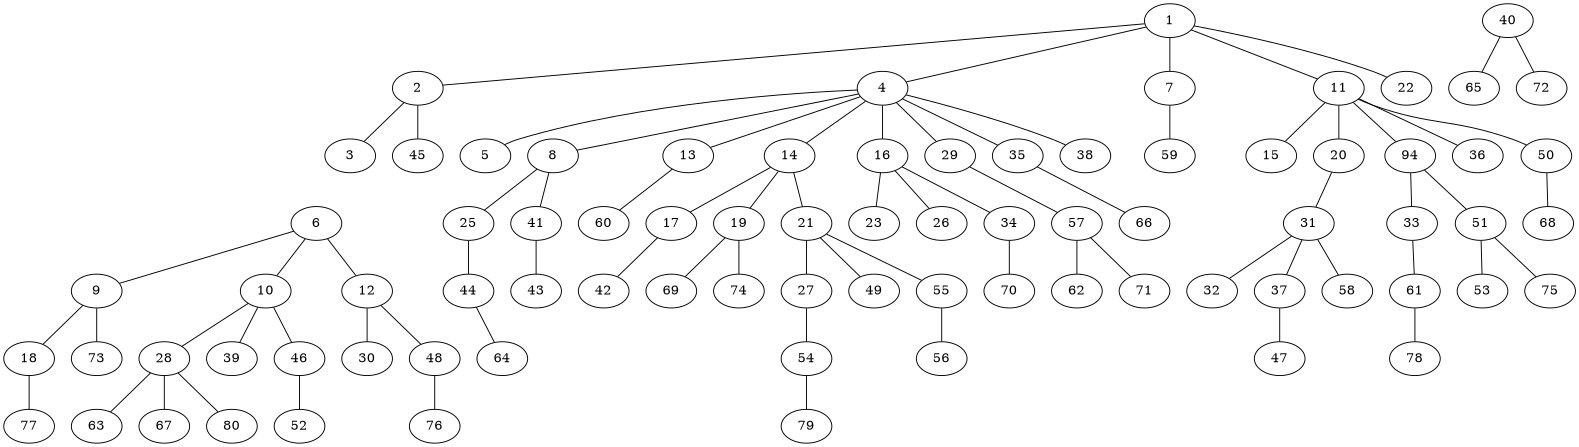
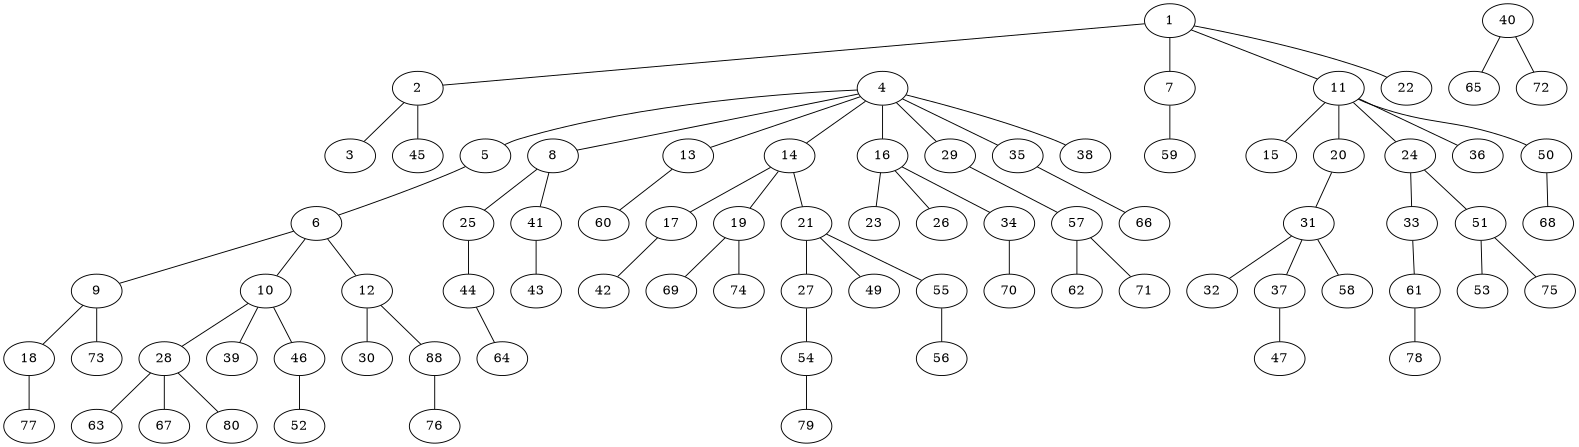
edge "1" -- "4": removed
node "94": label "94" -> "24"
edge "5" -- "6": added
node "48": label "48" -> "88"
